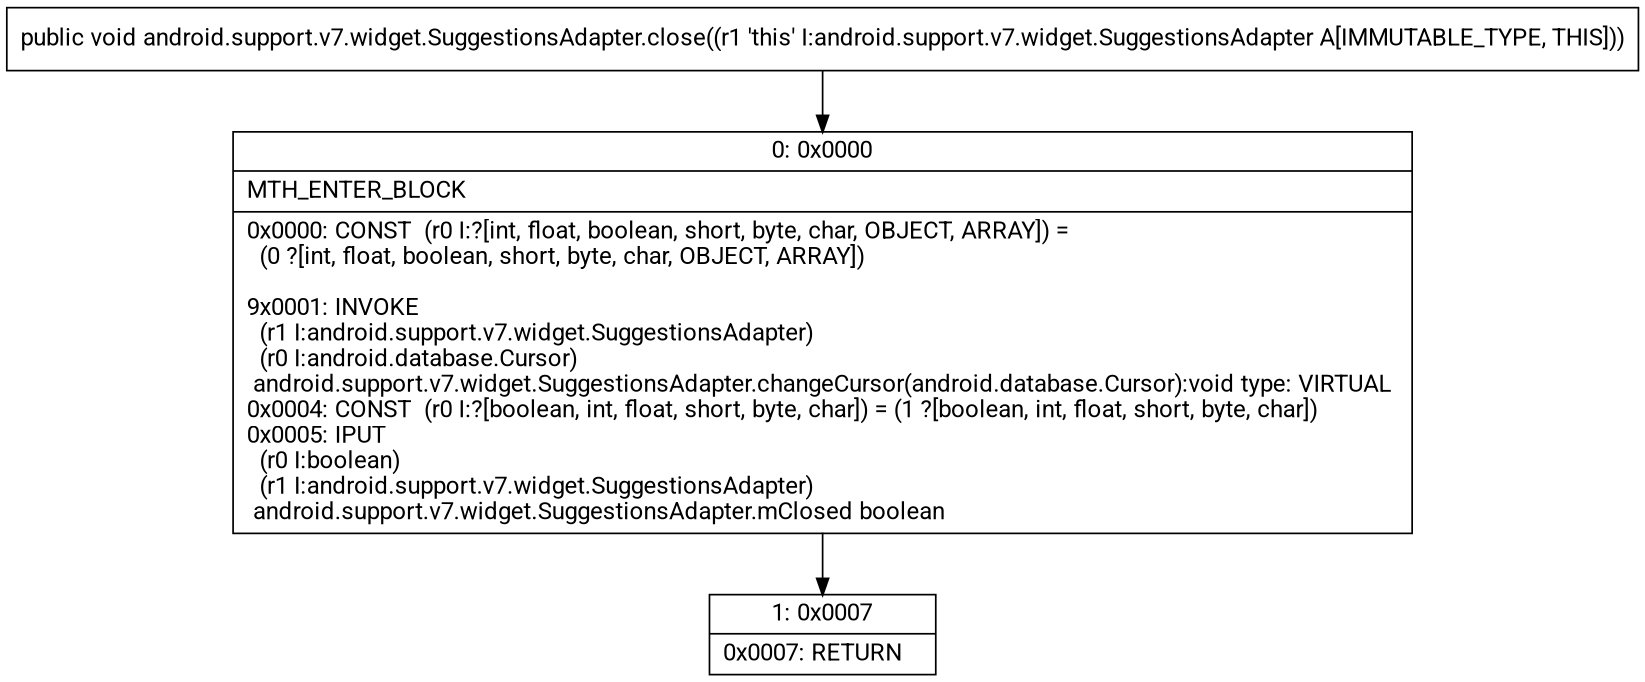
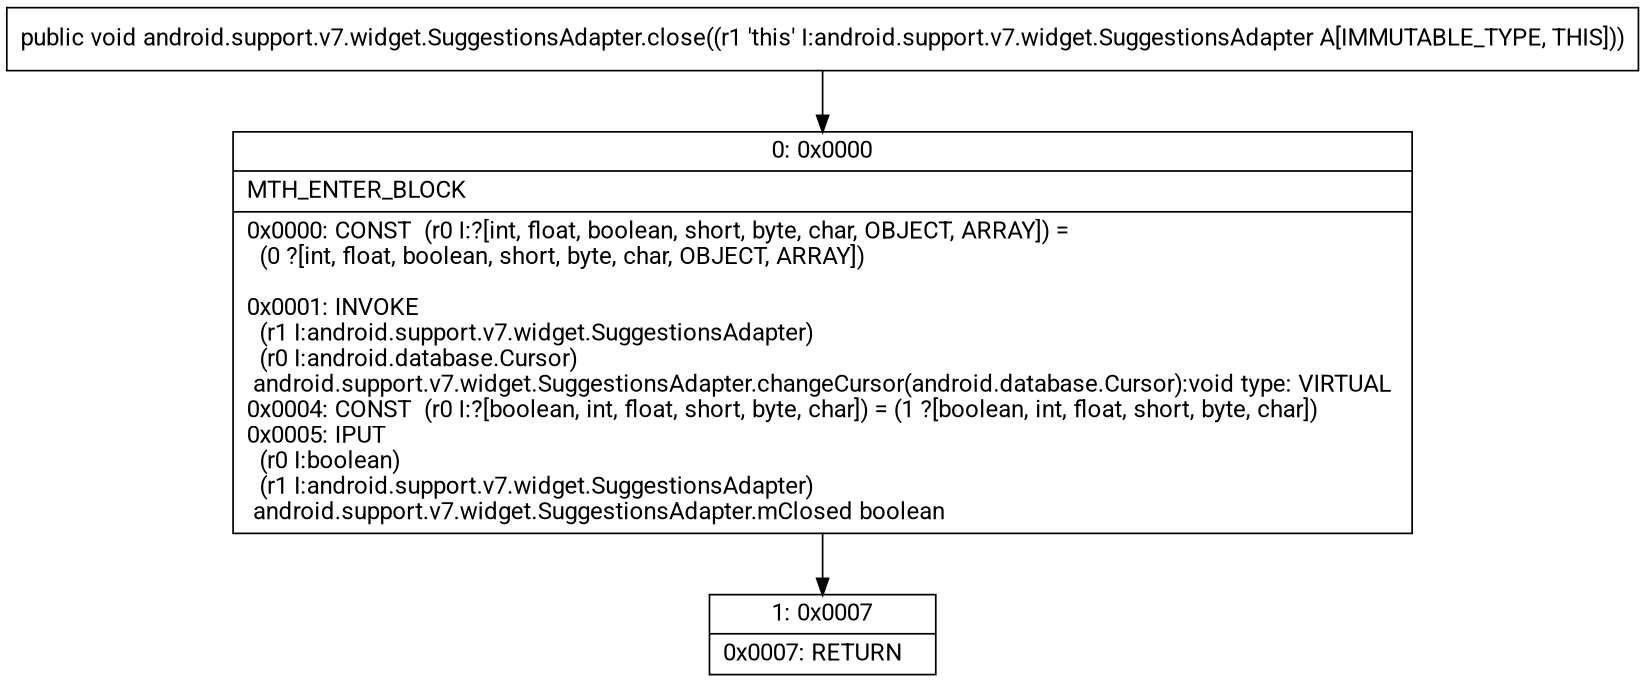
node "0: 0x0000": text "9x0001: INVOKE" -> "0x0001: INVOKE"
